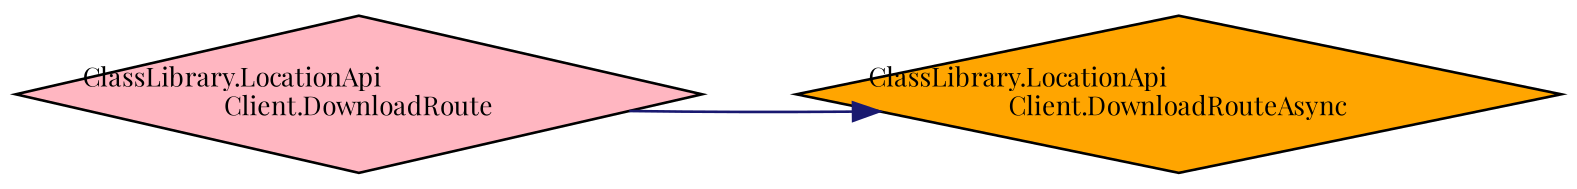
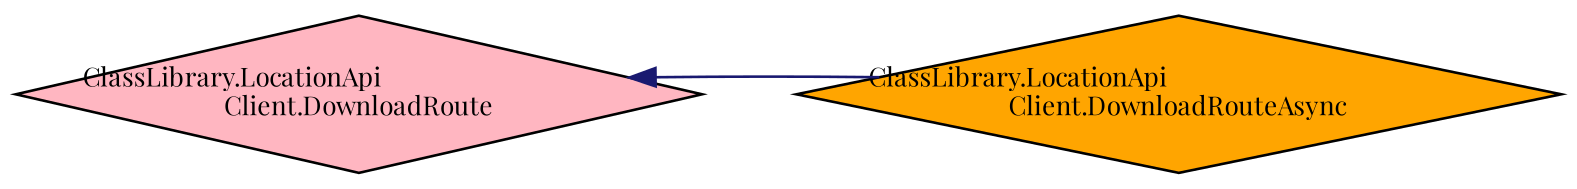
edge "ClassLibrary.LocationApi Client.DownloadRoute" -> "ClassLibrary.LocationApi Client.DownloadRouteAsync": reversed
